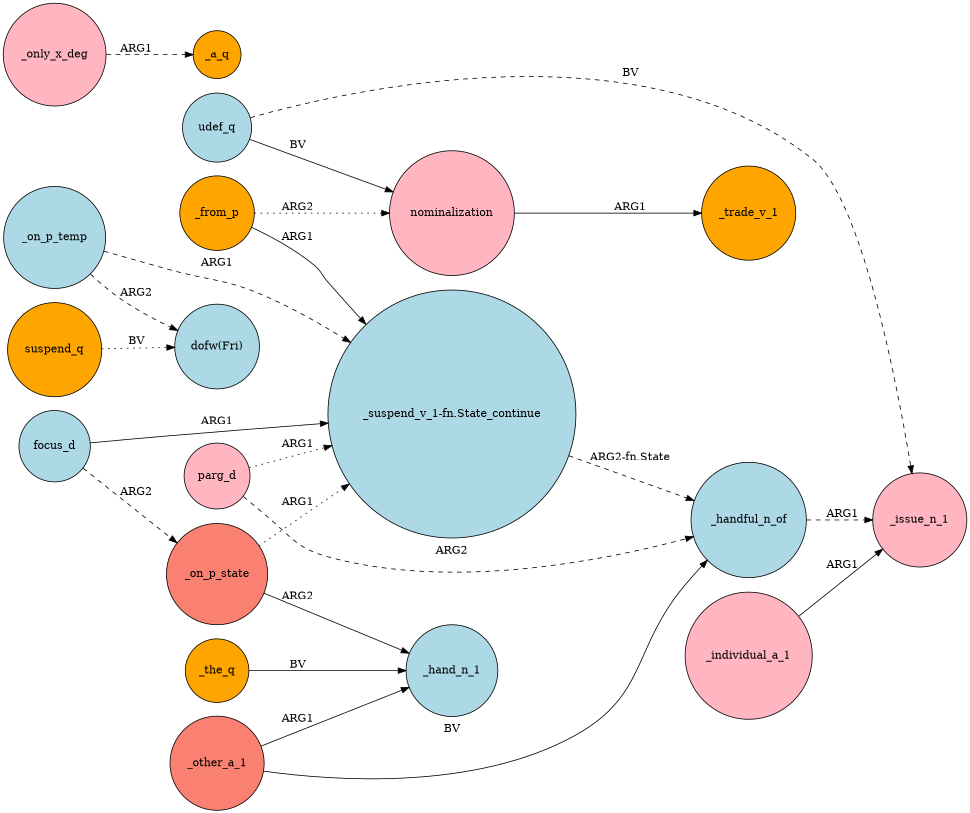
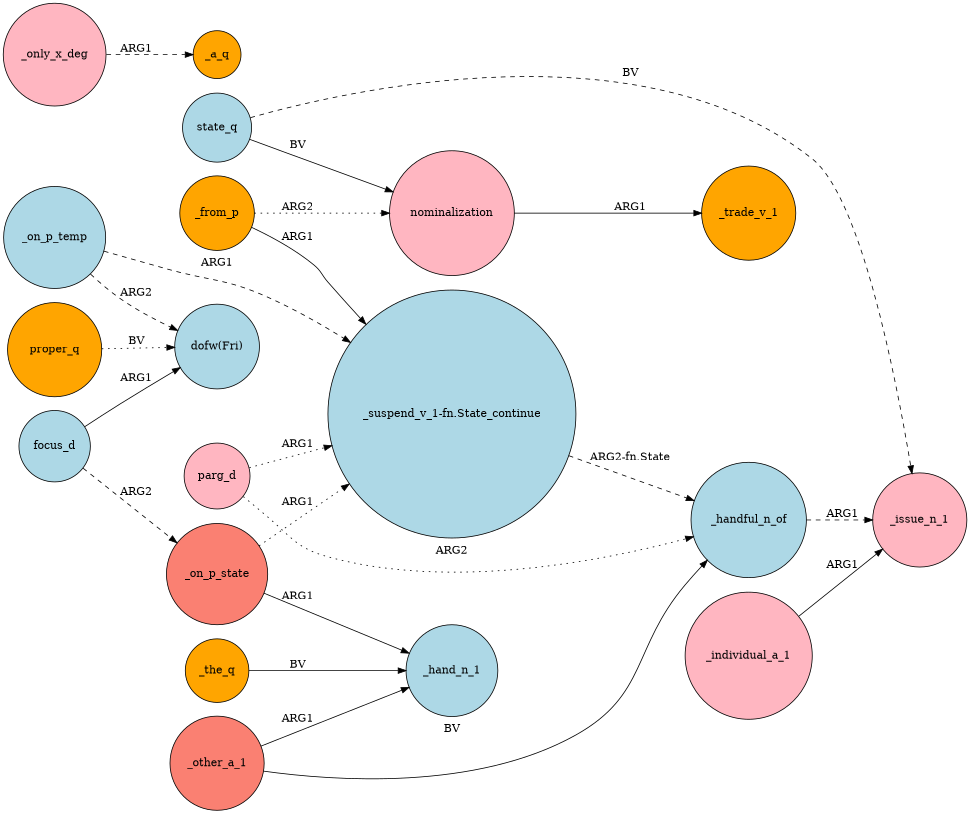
node "udef_q": label "udef_q" -> "state_q"
node "suspend_q": label "suspend_q" -> "proper_q"
edge "focus_d" -> "_suspend_v_1-fn.State_continue": now "focus_d" -> "dofw(Fri)"
edge "parg_d" -> "_handful_n_of": style dashed -> dotted
edge "_on_p_state" -> "_hand_n_1": label "ARG2" -> "ARG1"
